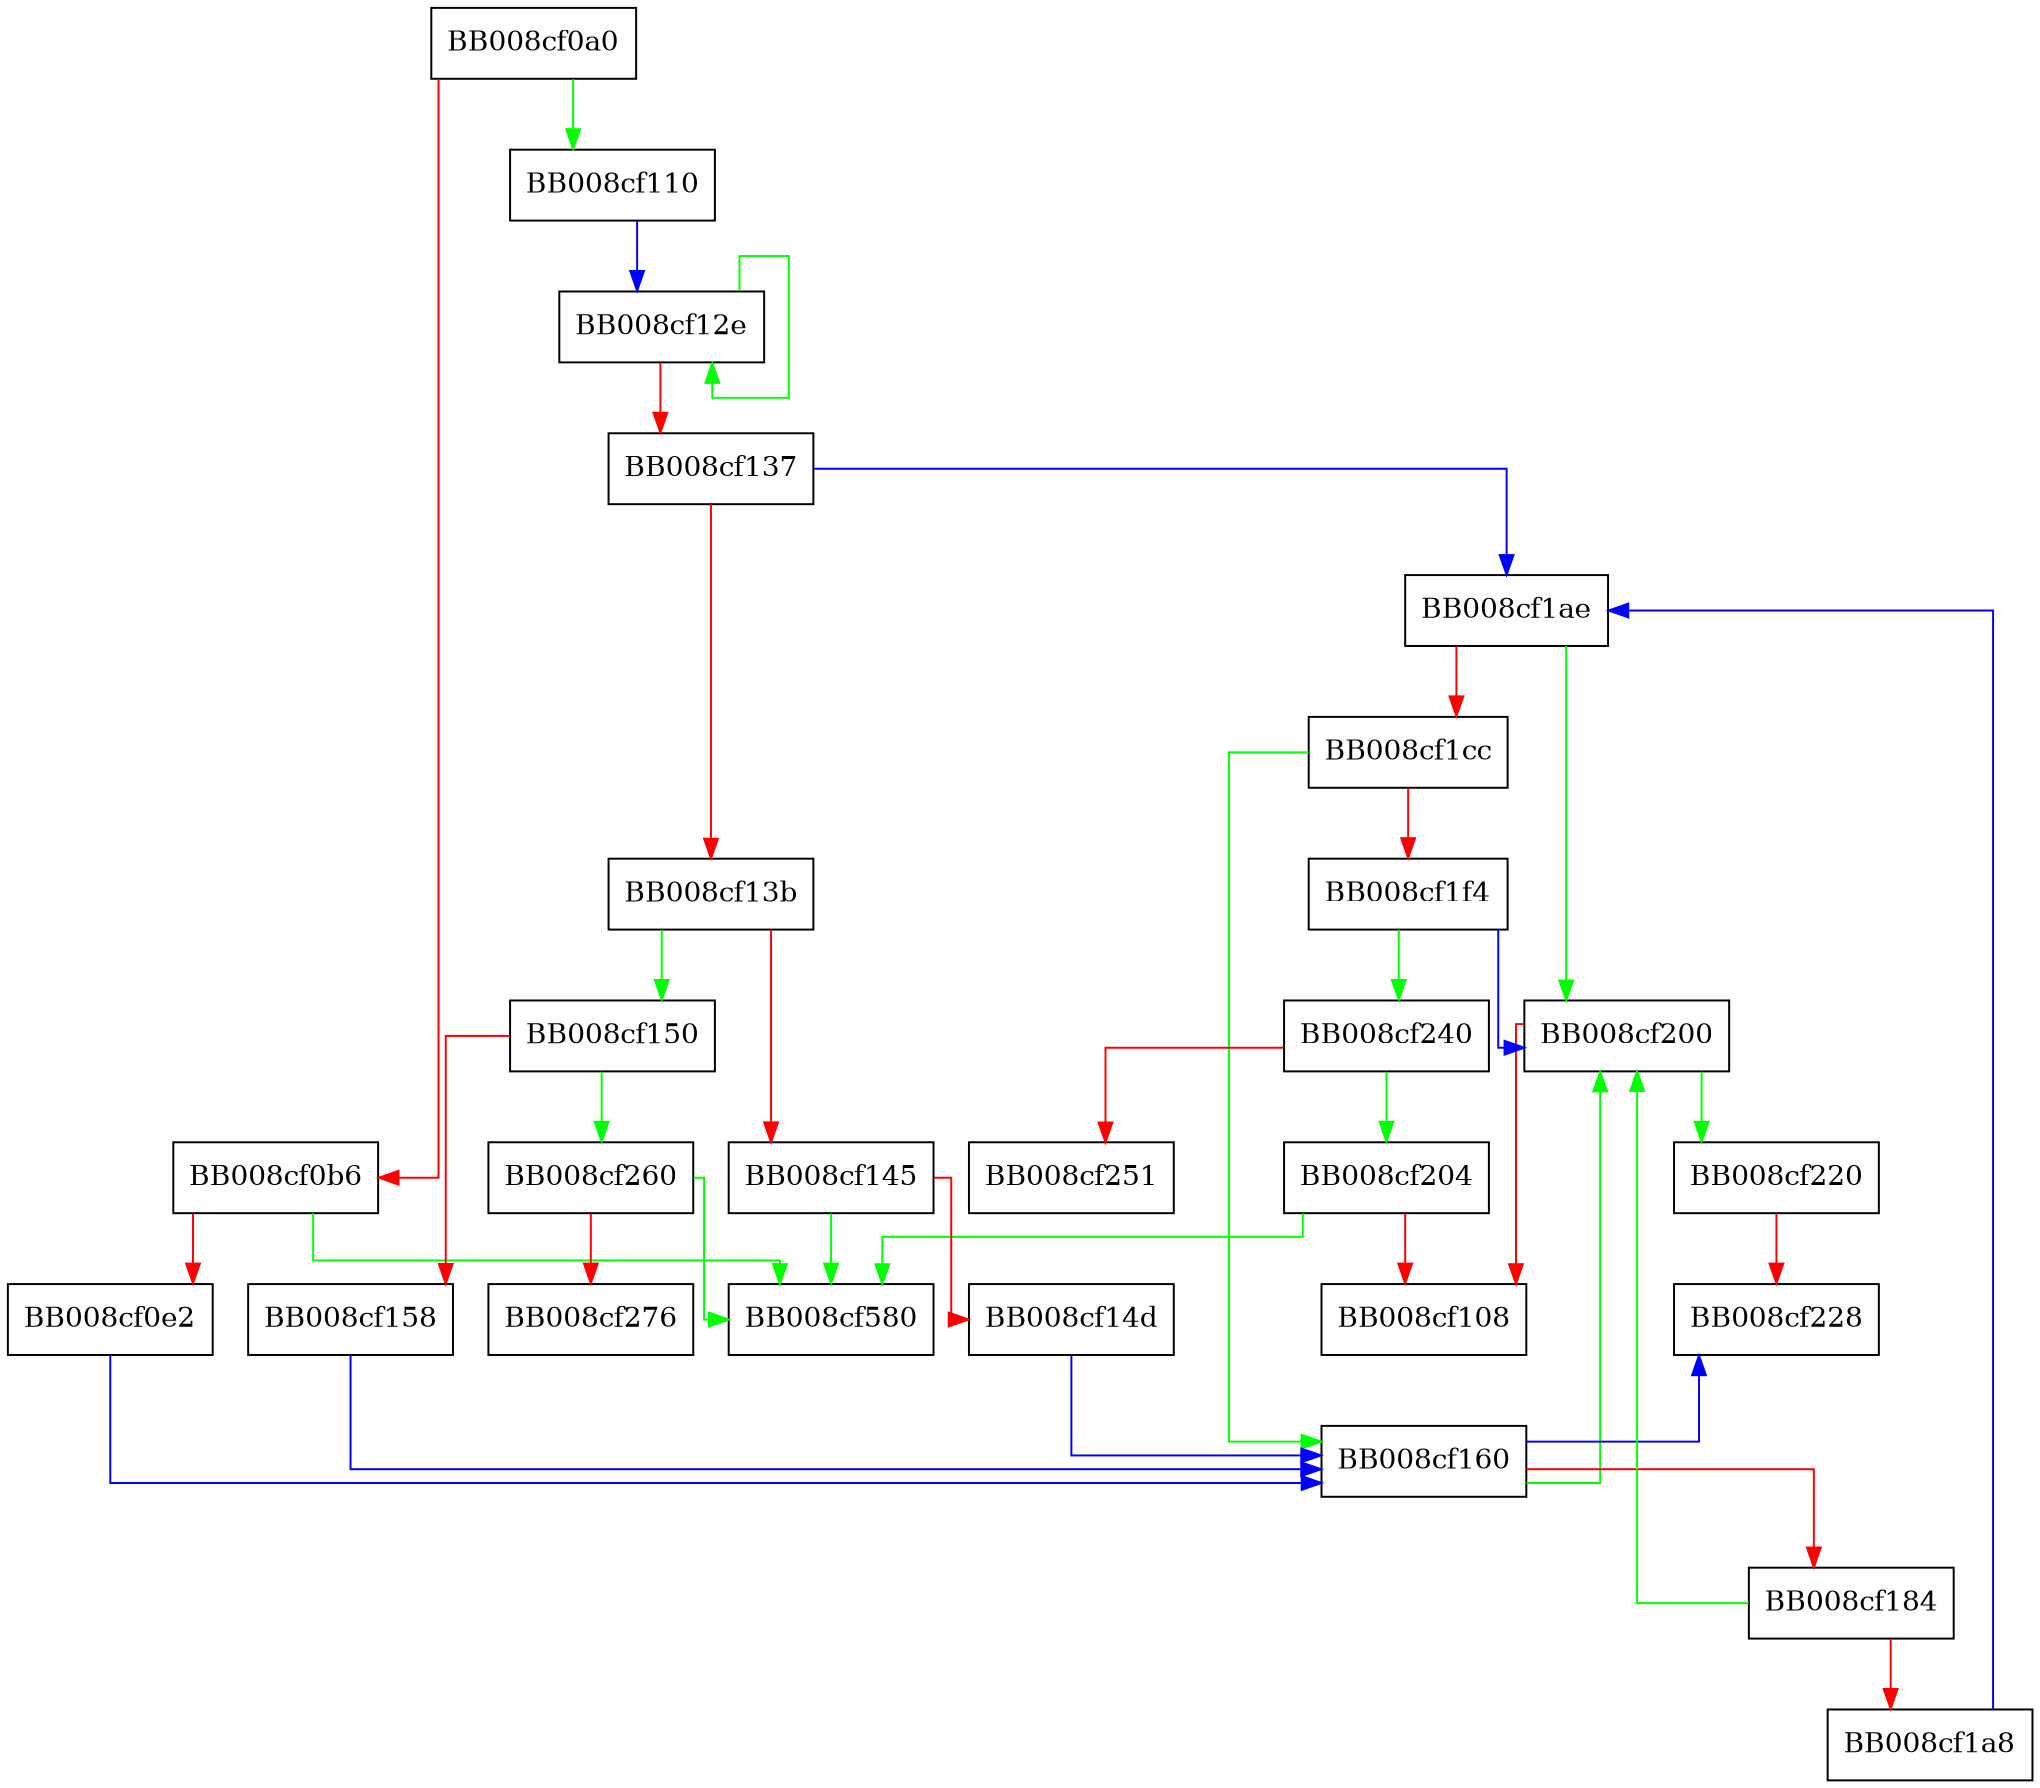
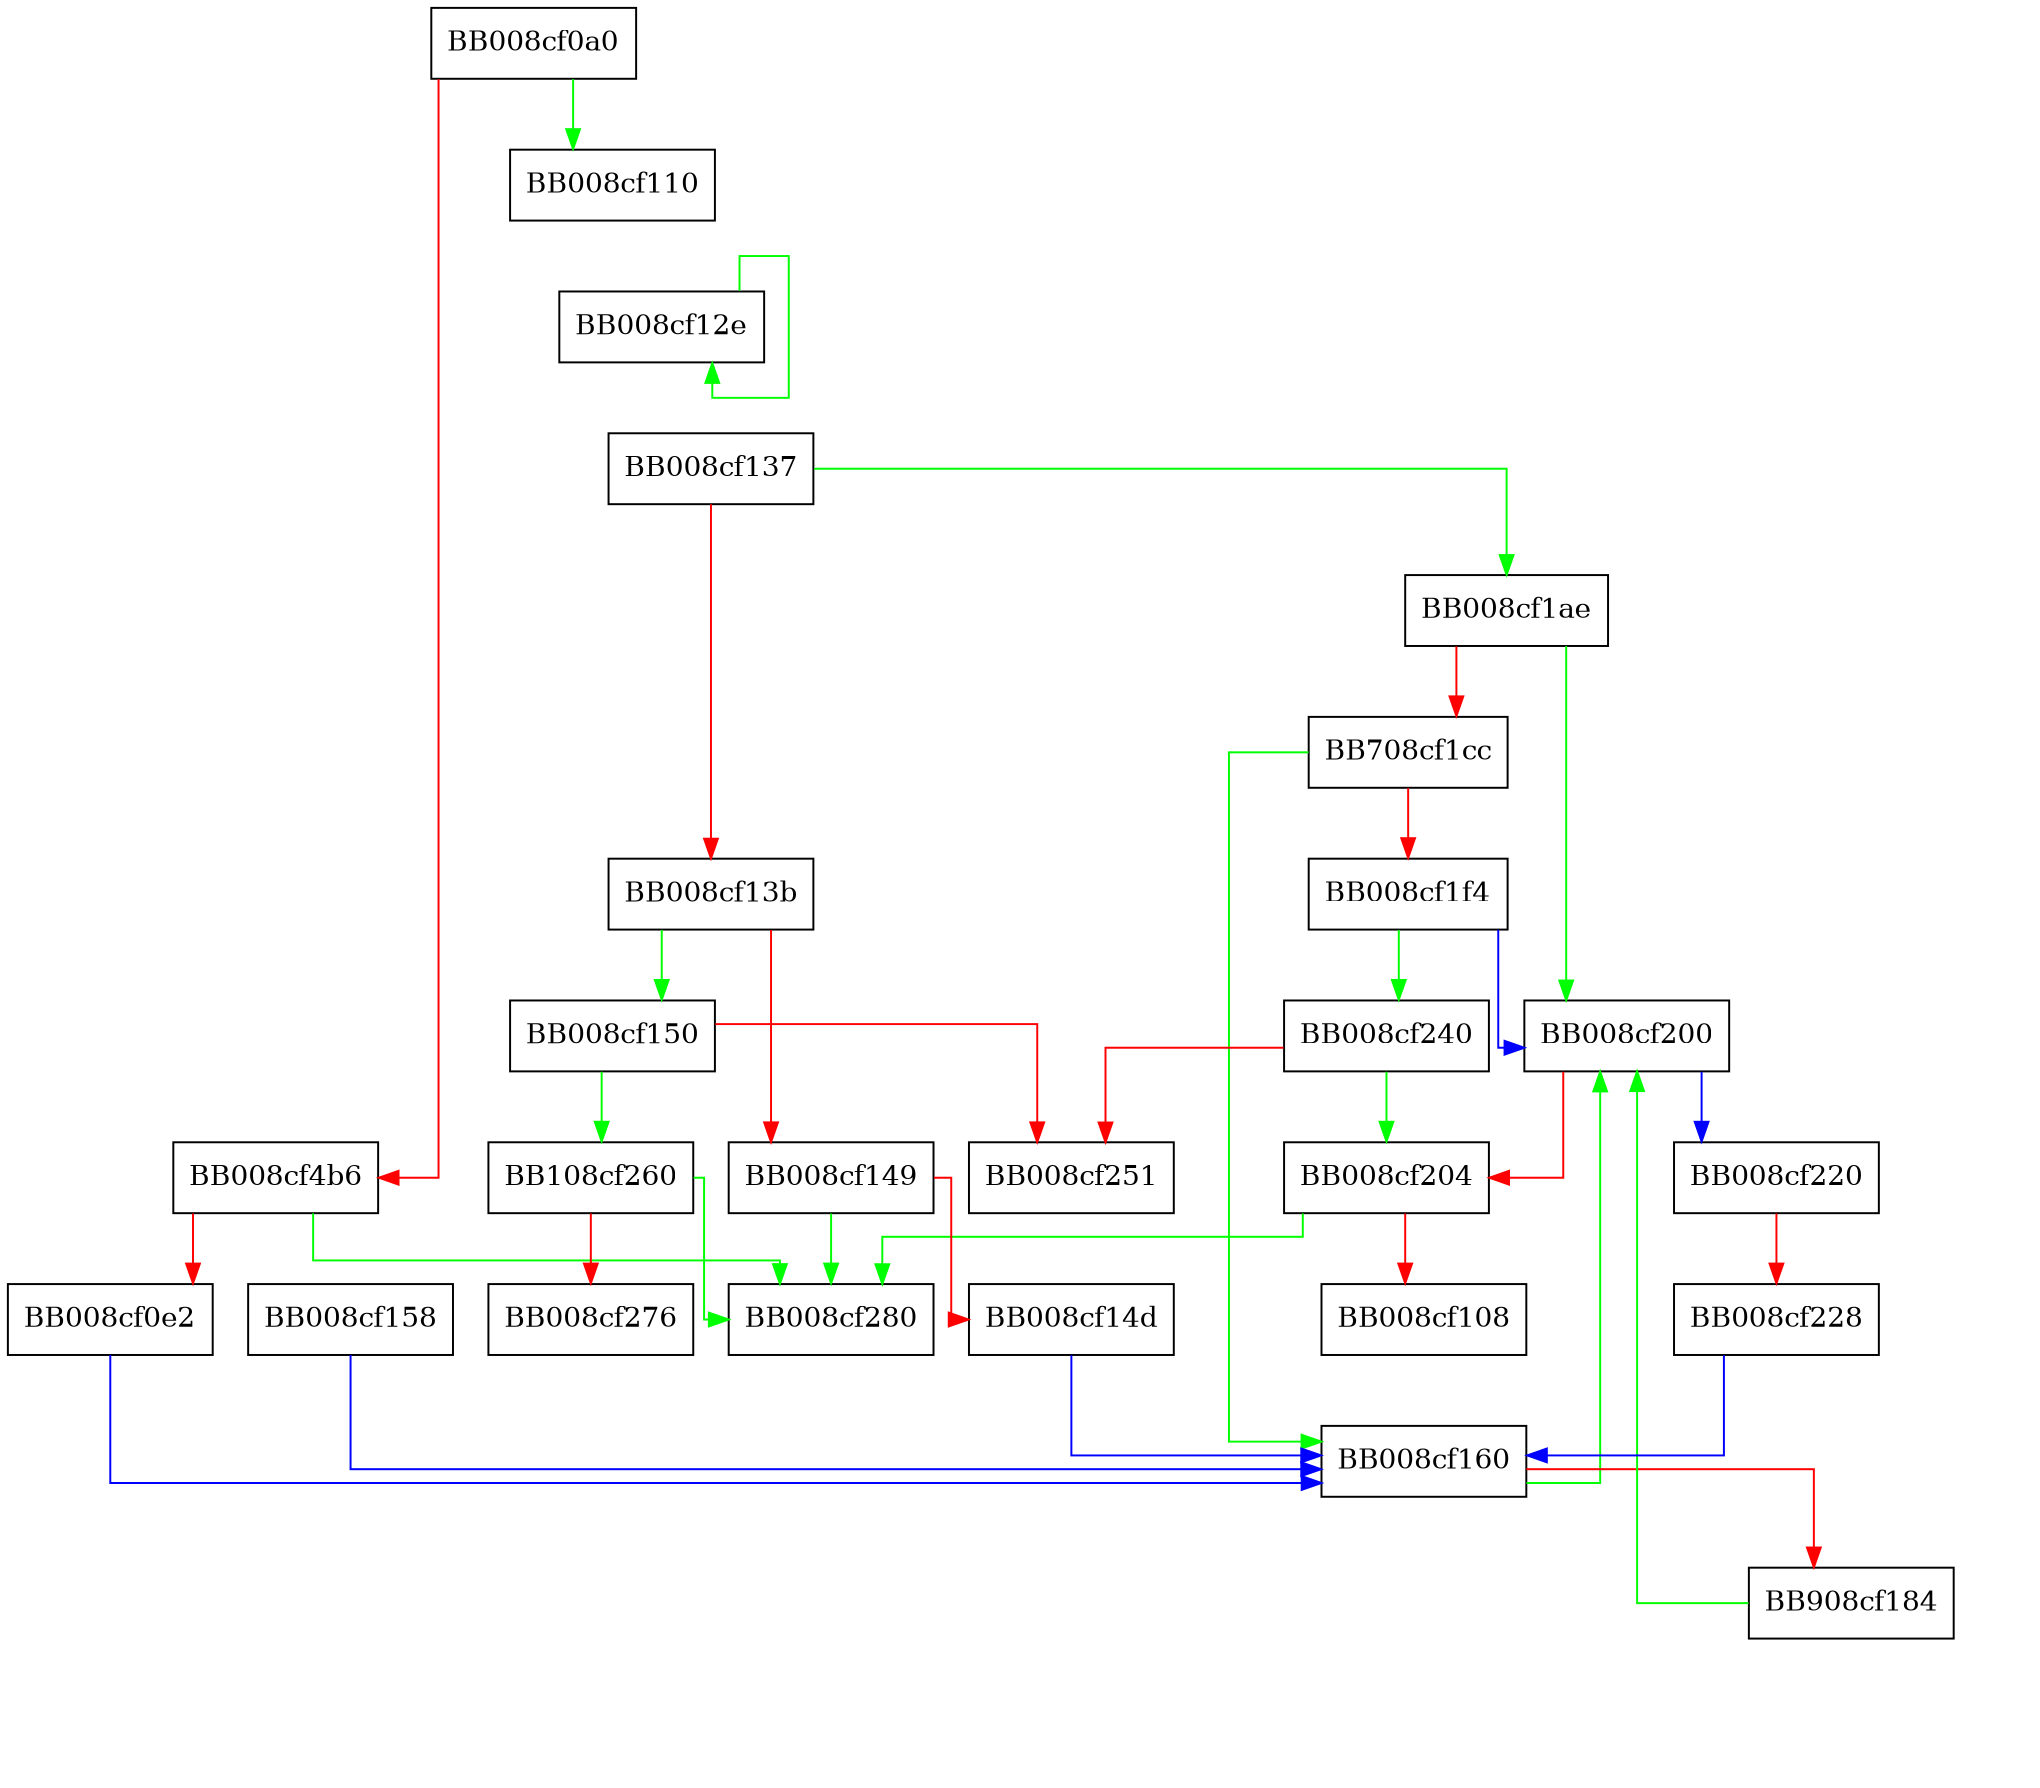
edge "BB008cf110" -> "BB008cf12e": removed
edge "BB008cf12e" -> "BB008cf137": removed
edge "BB008cf137" -> "BB008cf1ae": color blue -> green
node "BB008cf1cc": label "BB008cf1cc" -> "BB708cf1cc"
edge "BB008cf200" -> "BB008cf220": color green -> blue
edge "BB008cf200" -> "BB008cf108": now "BB008cf200" -> "BB008cf204"
node "BB008cf0b6": label "BB008cf0b6" -> "BB008cf4b6"
node "BB008cf260": label "BB008cf260" -> "BB108cf260"
node "BB008cf145": label "BB008cf145" -> "BB008cf149"
edge "BB008cf150" -> "BB008cf158": now "BB008cf150" -> "BB008cf251"
node "BB008cf580": label "BB008cf580" -> "BB008cf280"
edge "BB008cf160" -> "BB008cf228": reversed
node "BB008cf184": label "BB008cf184" -> "BB908cf184"
node "BB008cf1a8": removed
